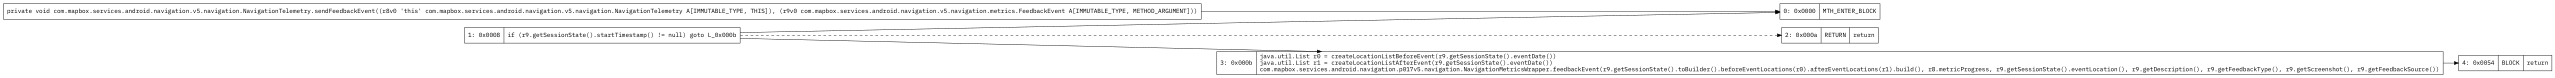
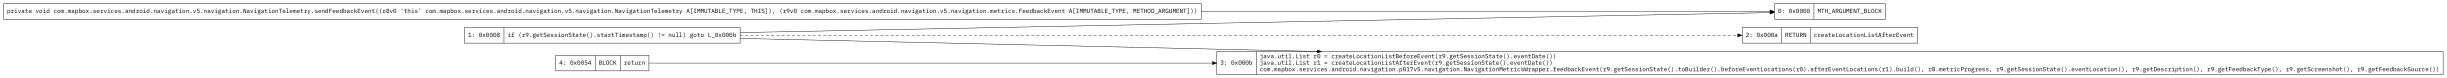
node "0: 0x0000": text "MTH_ENTER_BLOCK" -> "MTH_ARGUMENT_BLOCK"
node "2: 0x000a": text "return" -> "createLocationListAfterEvent"
edge "3: 0x000b" -> "4: 0x0054": reversed
